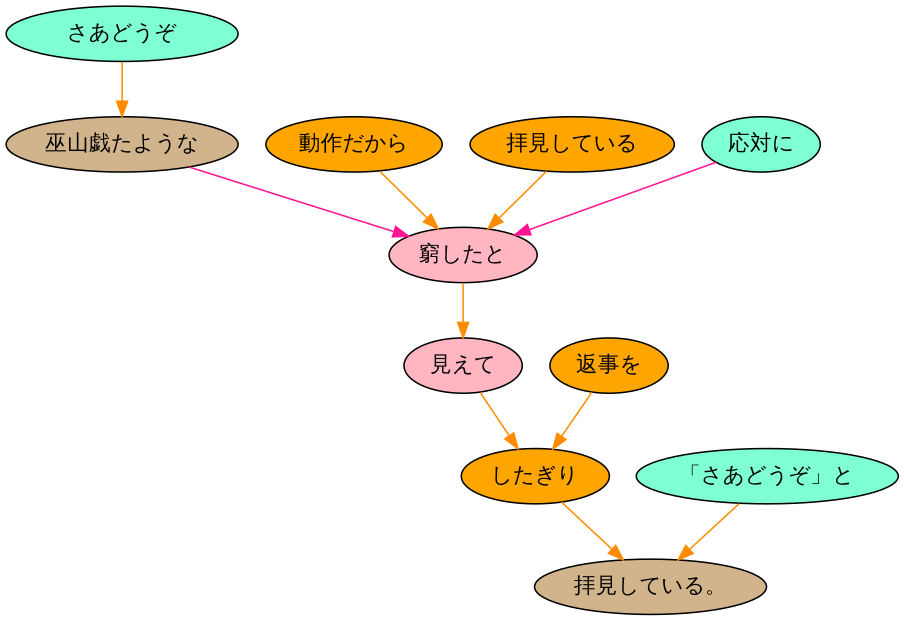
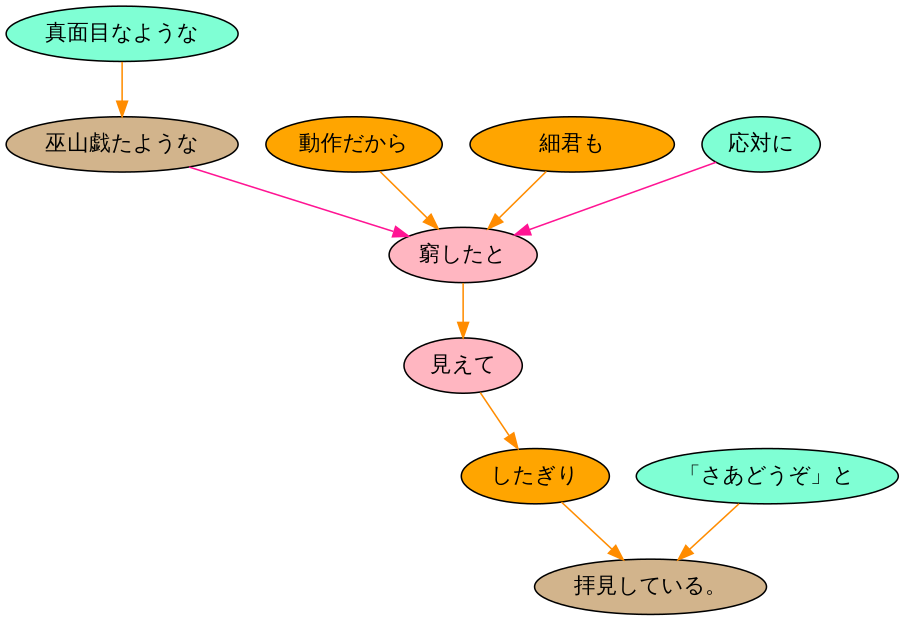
node "さあどうぞ": label "さあどうぞ" -> "真面目なような"
node "拝見している": label "拝見している" -> "細君も"
node "返事を": removed
